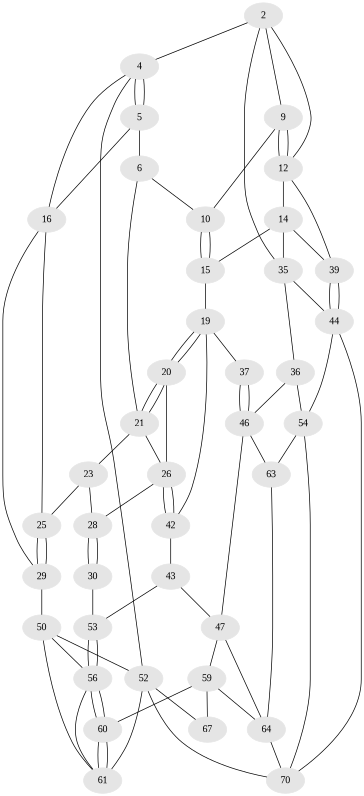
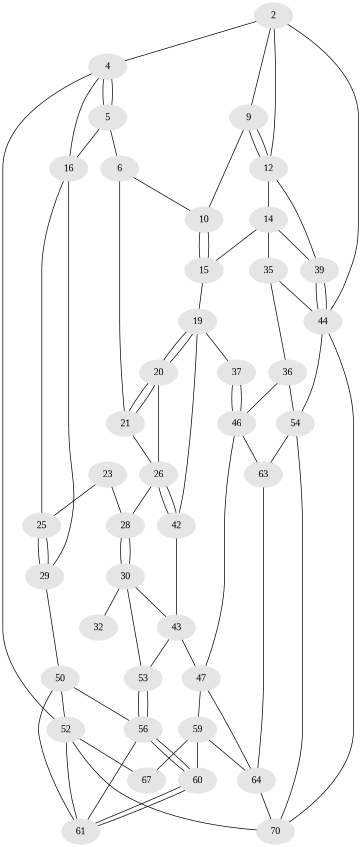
edge "2" -- "35": now "2" -- "44"
edge "21" -- "23": removed
edge "30" -- "43": added
node "32": added
